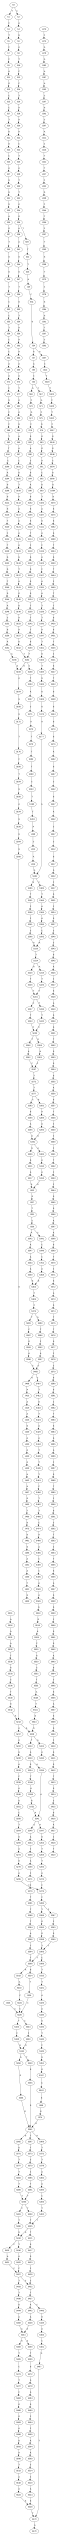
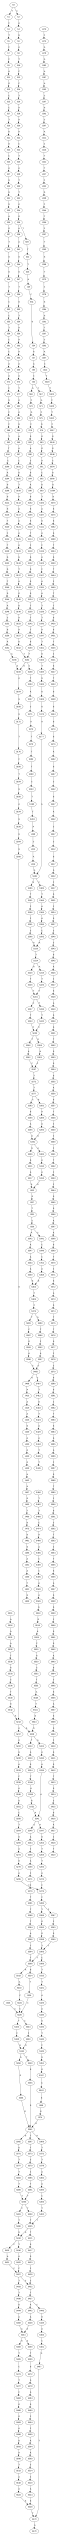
edge "S54" -> "S307": now "S302" -> "S307"
node "S451": removed
edge "S229" -> "S235": now "S230" -> "S235"
